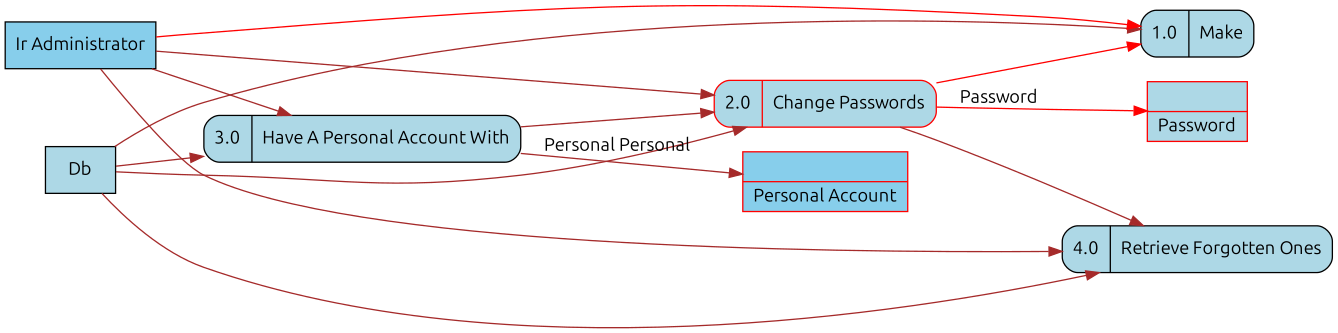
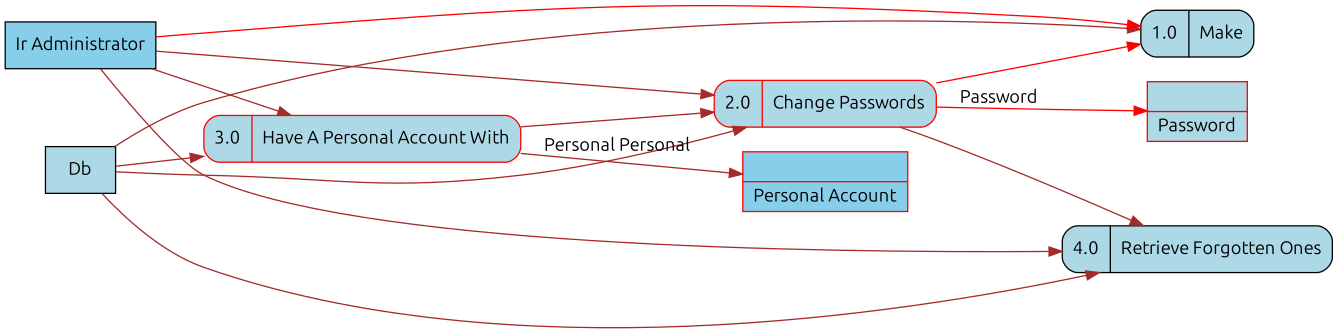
node "3.0": color black -> red
